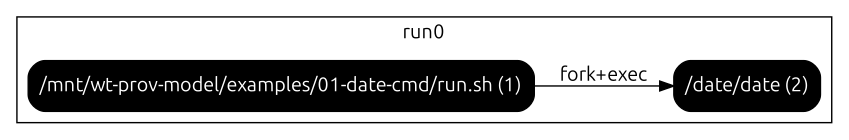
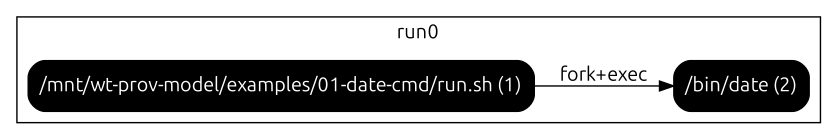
node "/date/date (2)": label "/date/date (2)" -> "/bin/date (2)"
